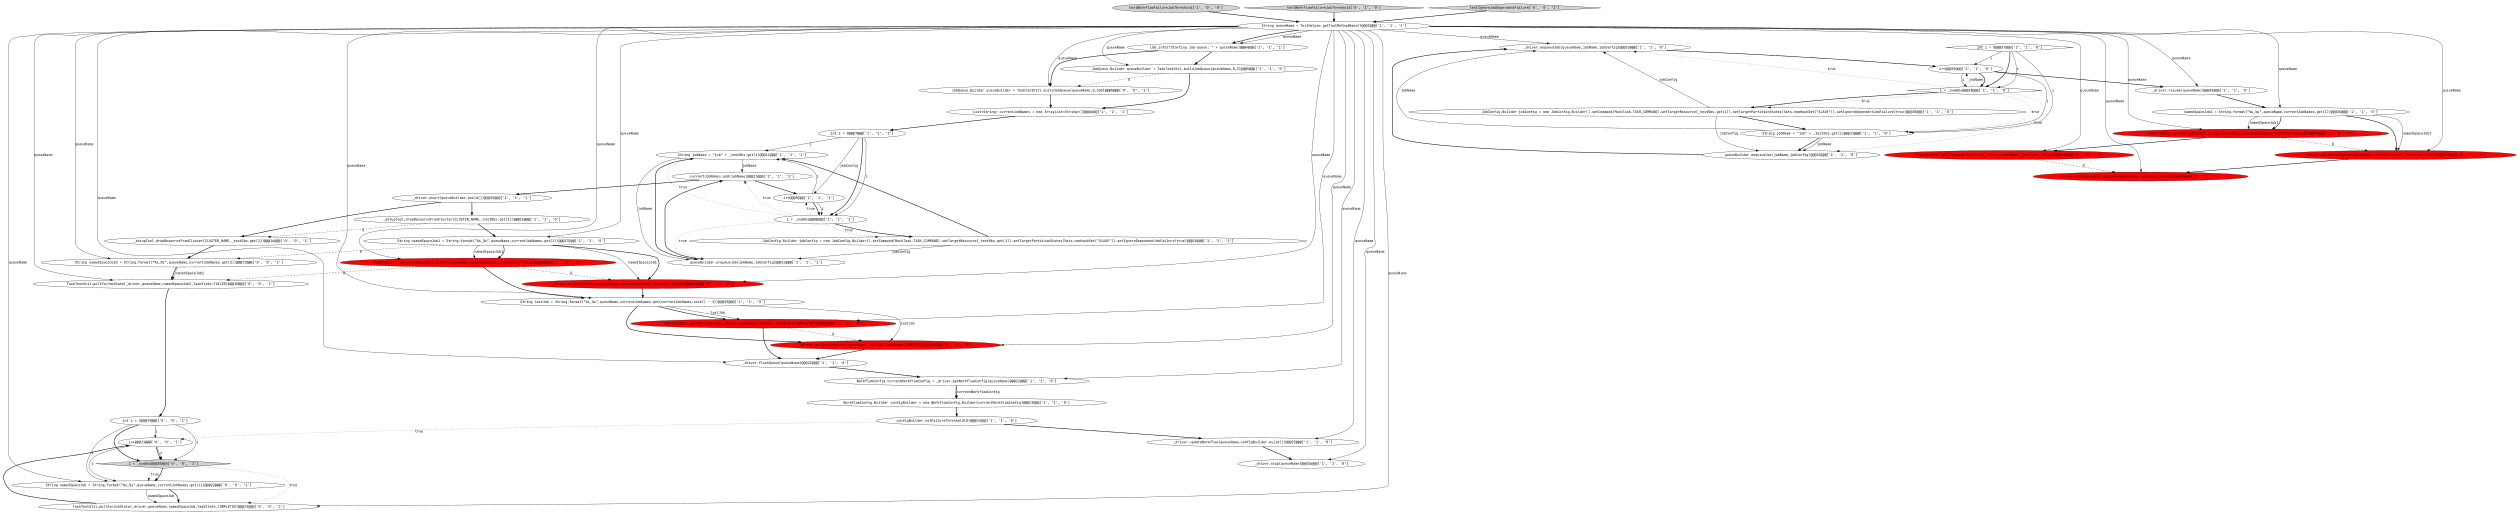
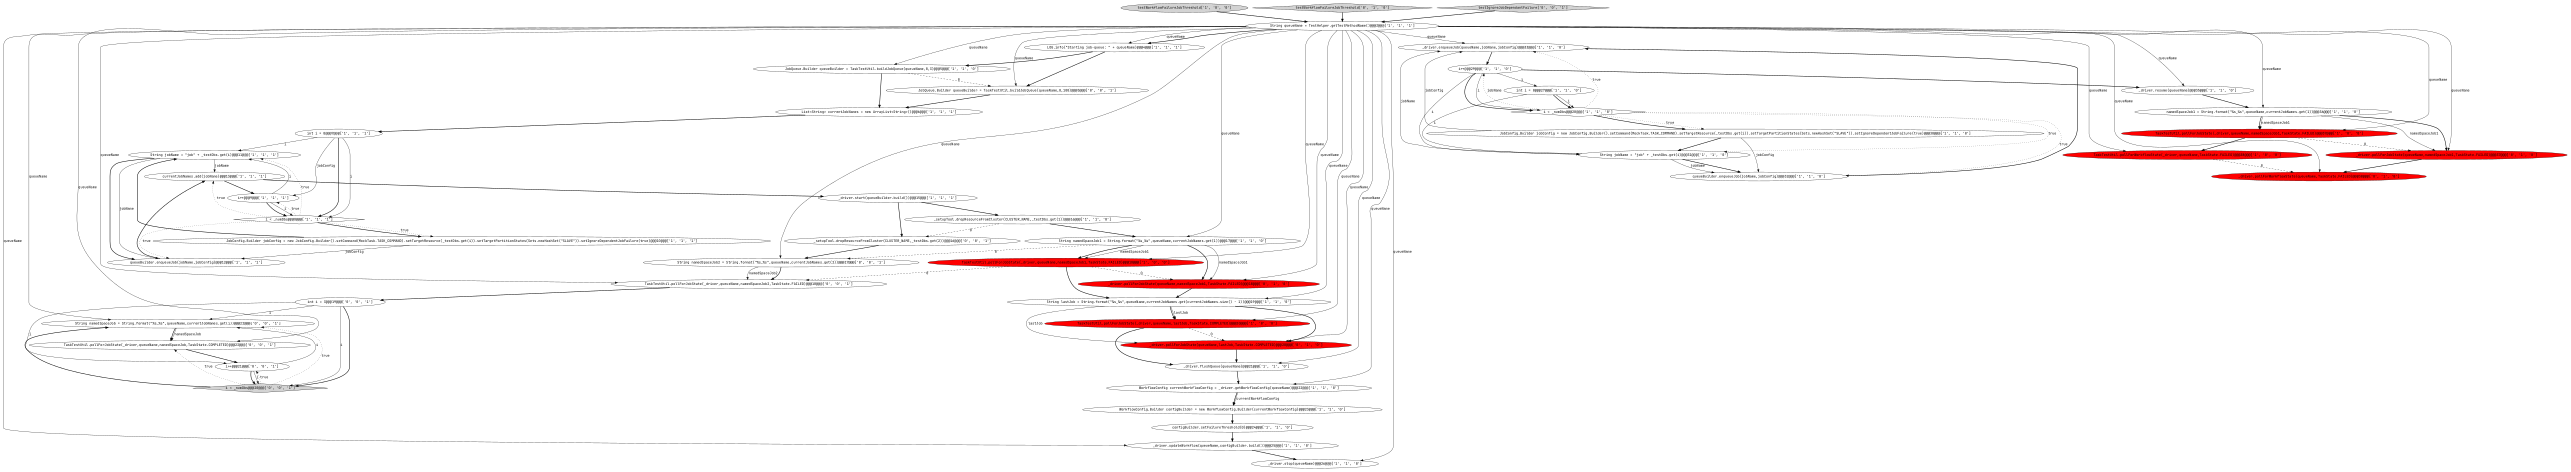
node "int i = 0@@@27@@@['1', '1', '0']": shape diamond -> ellipse
edge "int i = 0@@@27@@@['1', '1', '0']" -> "i++@@@29@@@['1', '1', '0']": reversed
node "i < _numDbs@@@8@@@['1', '1', '1']": shape ellipse -> diamond
edge "configBuilder.setFailureThreshold(0)@@@24@@@['1', '1', '0']" -> "i++@@@21@@@['0', '0', '1']": now "i < _numDbs@@@20@@@['0', '0', '1']" -> "i++@@@21@@@['0', '0', '1']"
